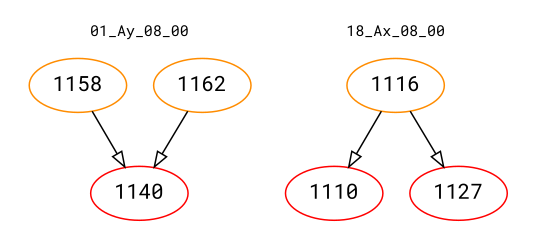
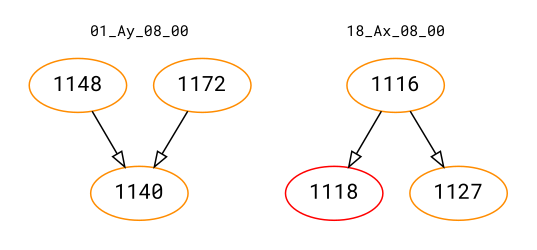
node "1158": label "1158" -> "1148"
node "1162": label "1162" -> "1172"
node "1140": color red -> darkorange
node "1110": label "1110" -> "1118"
node "1127": color red -> darkorange
